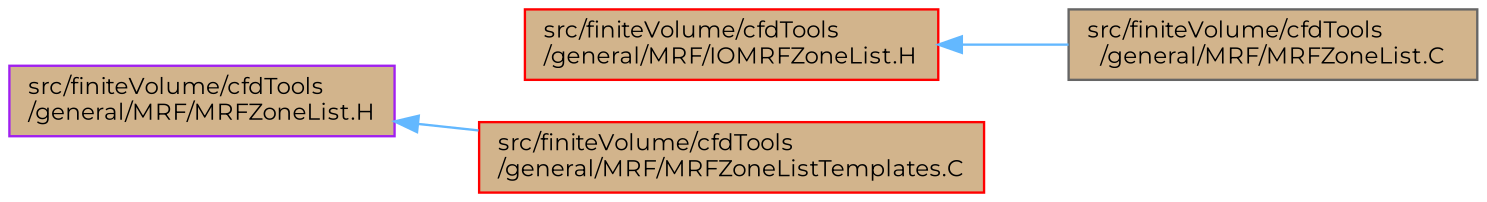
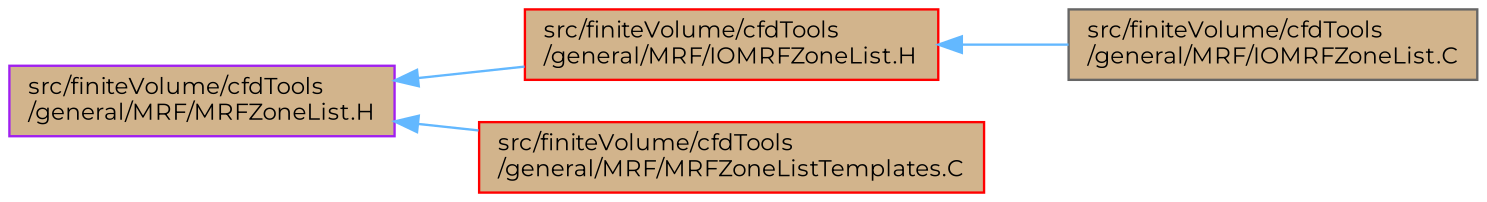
node "src/finiteVolume/cfdTools /general/MRF/MRFZoneList.C": label "src/finiteVolume/cfdTools /general/MRF/MRFZoneList.C" -> "src/finiteVolume/cfdTools /general/MRF/IOMRFZoneList.C"
edge "src/finiteVolume/cfdTools /general/MRF/IOMRFZoneList.H" -> "src/finiteVolume/cfdTools /general/MRF/MRFZoneList.H": added
